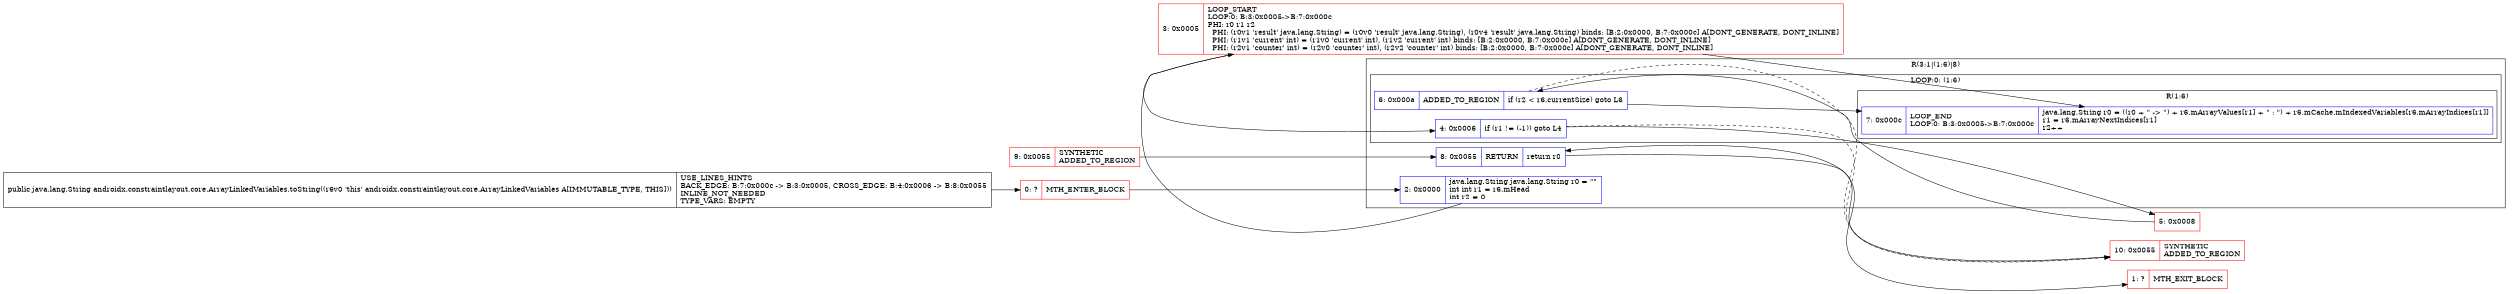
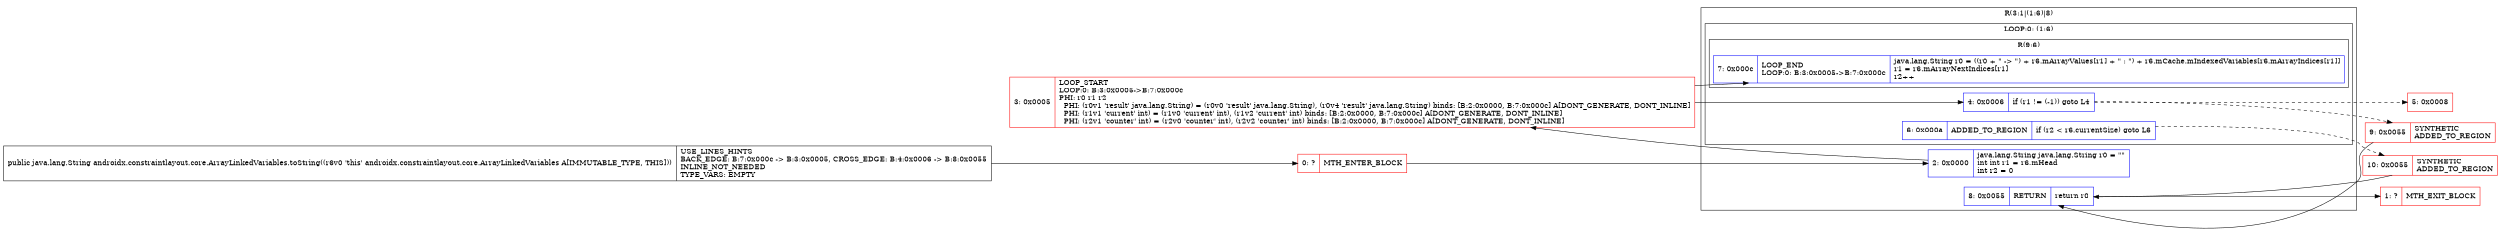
cluster "R(1:6)": label "R(1:6)" -> "R(9:6)"
edge "6: 0x000a" -> "7: 0x000c": removed
edge "4: 0x0006" -> "10: 0x0055": now "4: 0x0006" -> "9: 0x0055"
edge "4: 0x0006" -> "5: 0x0008": style solid -> dashed
edge "5: 0x0008" -> "6: 0x000a": removed
